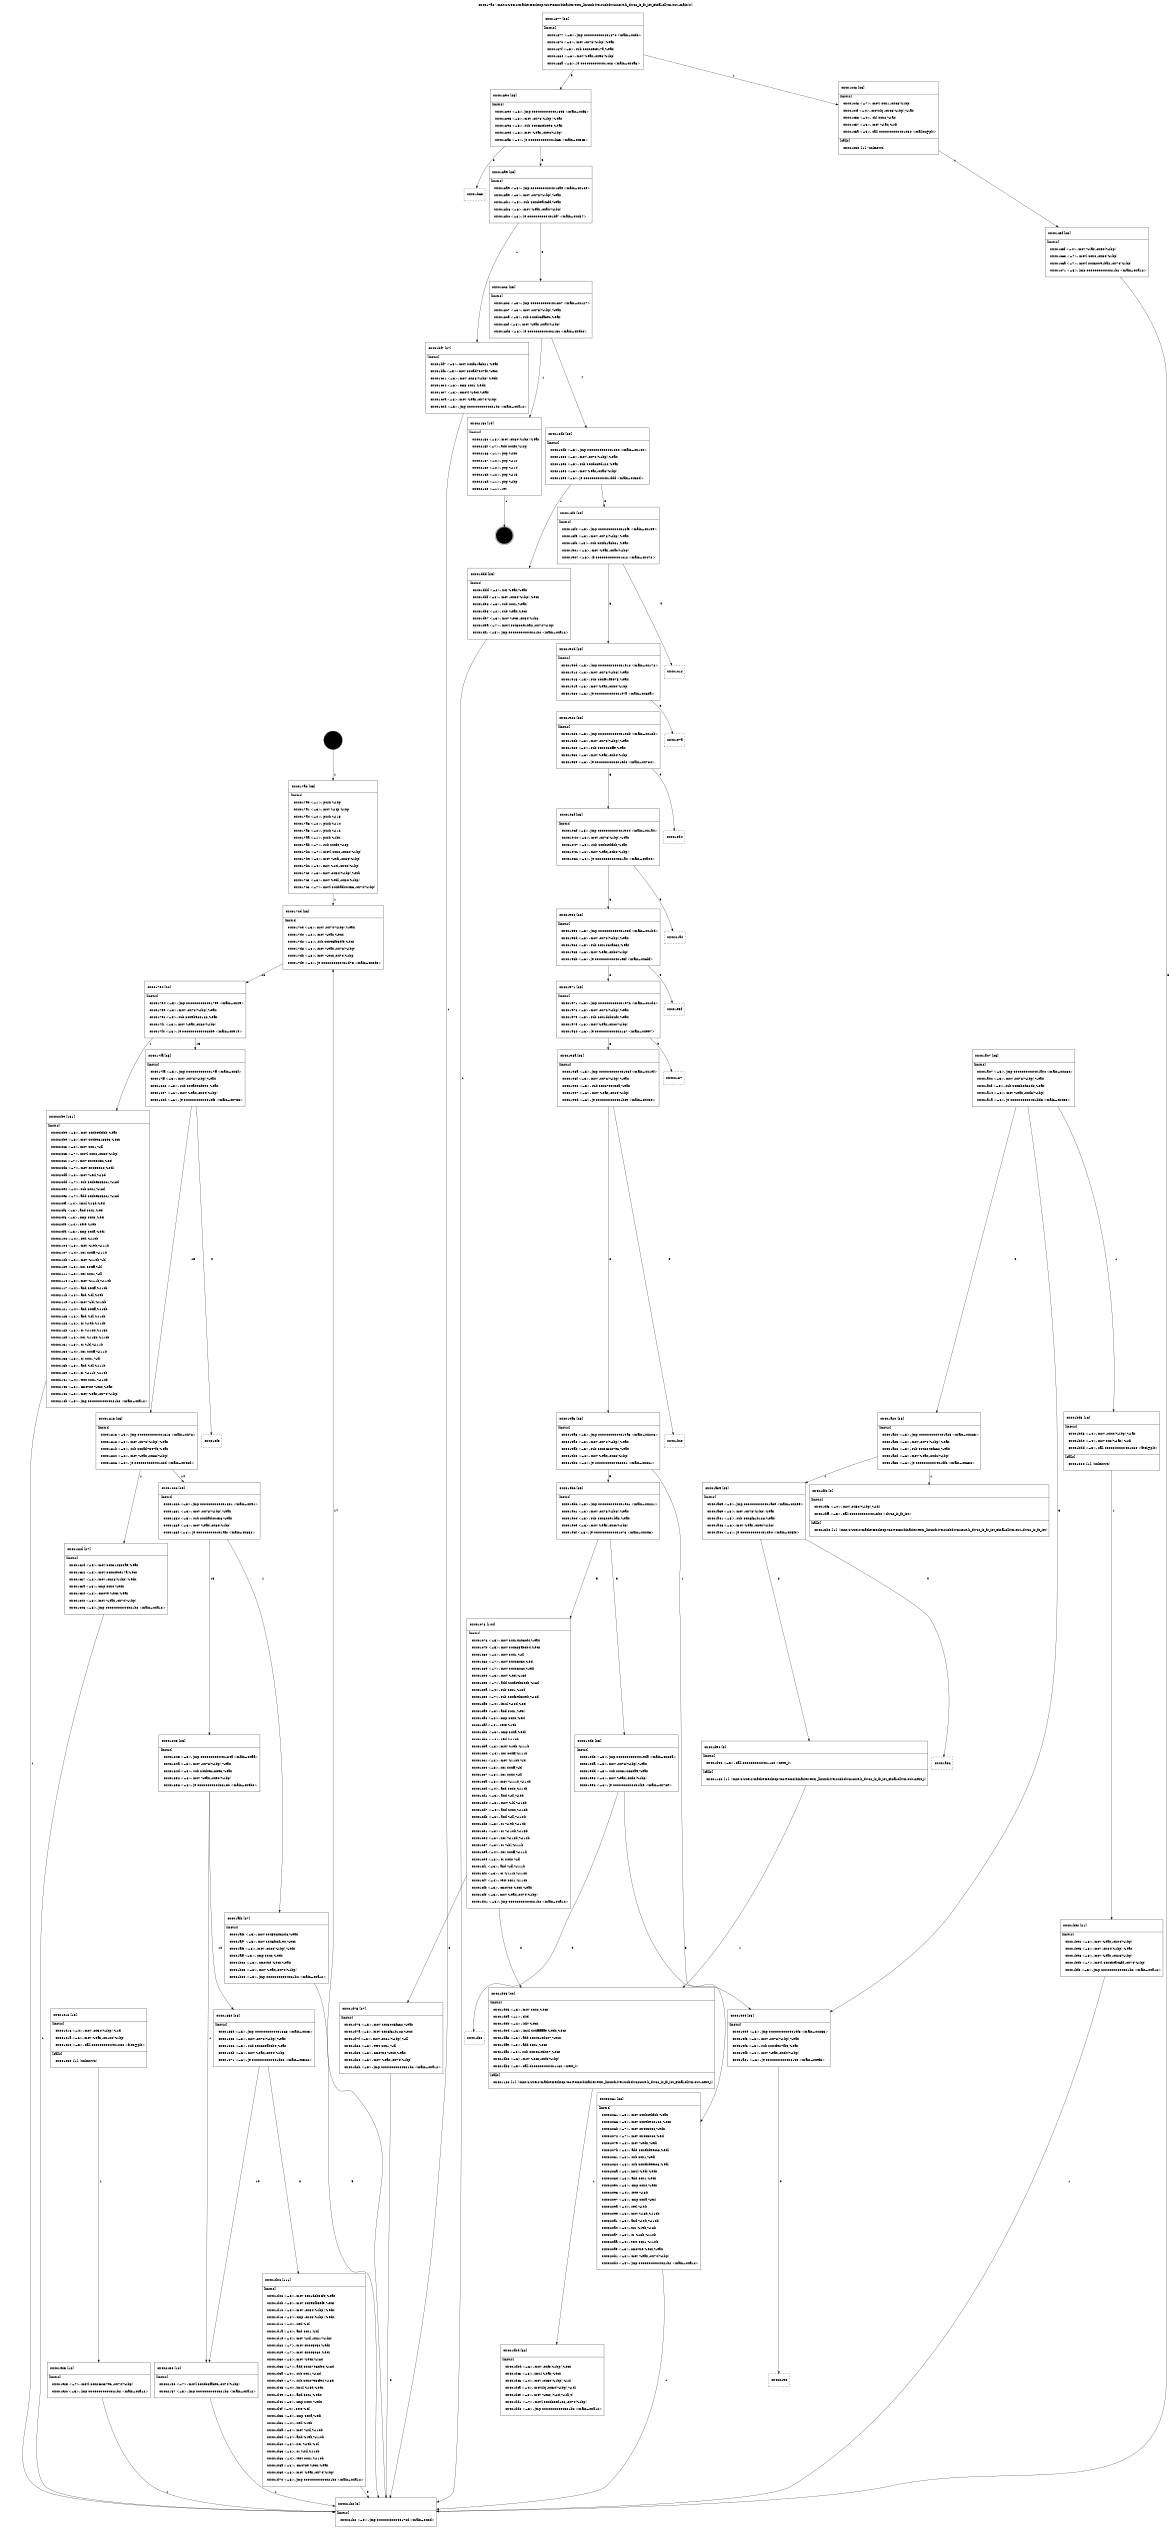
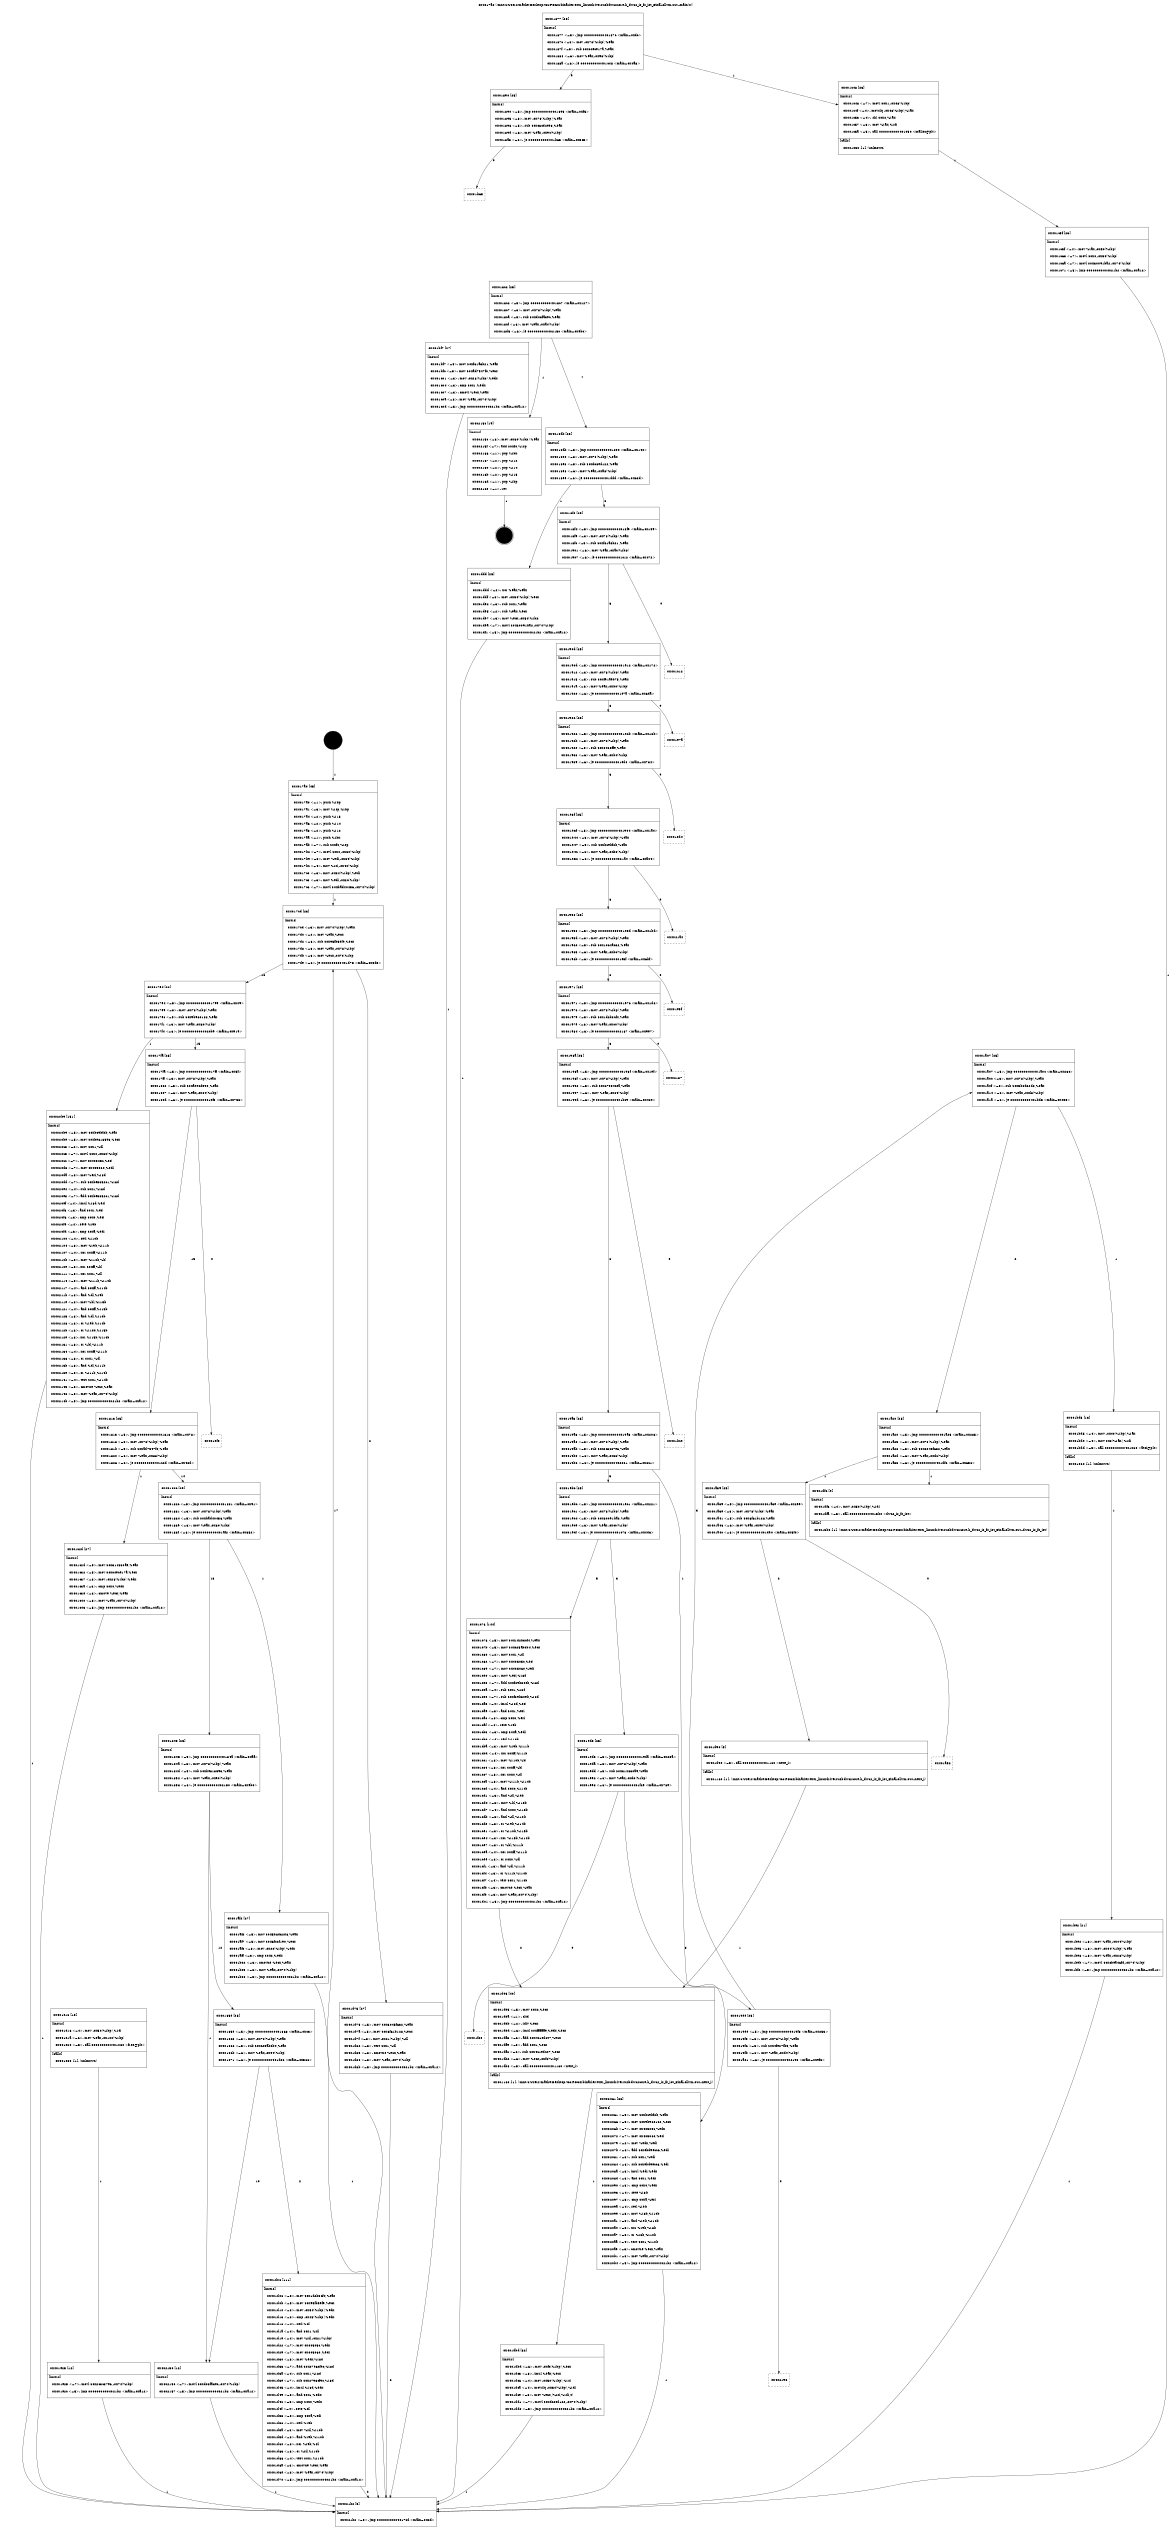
node "0x4018a9 [25]": removed
edge "0x40190d [25]" -> "0x401926 [25]": added, label "6"
edge "0x401c5f [23]" -> "0x4021b2 [5]": label " 3" -> " 1"
edge "0x401a07 [25]" -> "0x4019ee [25]": reversed
edge "0x401c76 [144]" -> "0x401d75 [27]": now "0x4017cd [23]" -> "0x401d75 [27]"
edge "0x401af2 [27]" -> "0x4021b2 [5]": label " 5" -> " 1"
edge "0x401dbd [32]" -> "0x4021b2 [5]": added, label "1"
